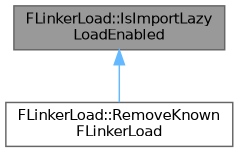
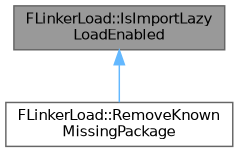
node "FLinkerLoad::RemoveKnown FLinkerLoad": label "FLinkerLoad::RemoveKnown FLinkerLoad" -> "FLinkerLoad::RemoveKnown MissingPackage"
